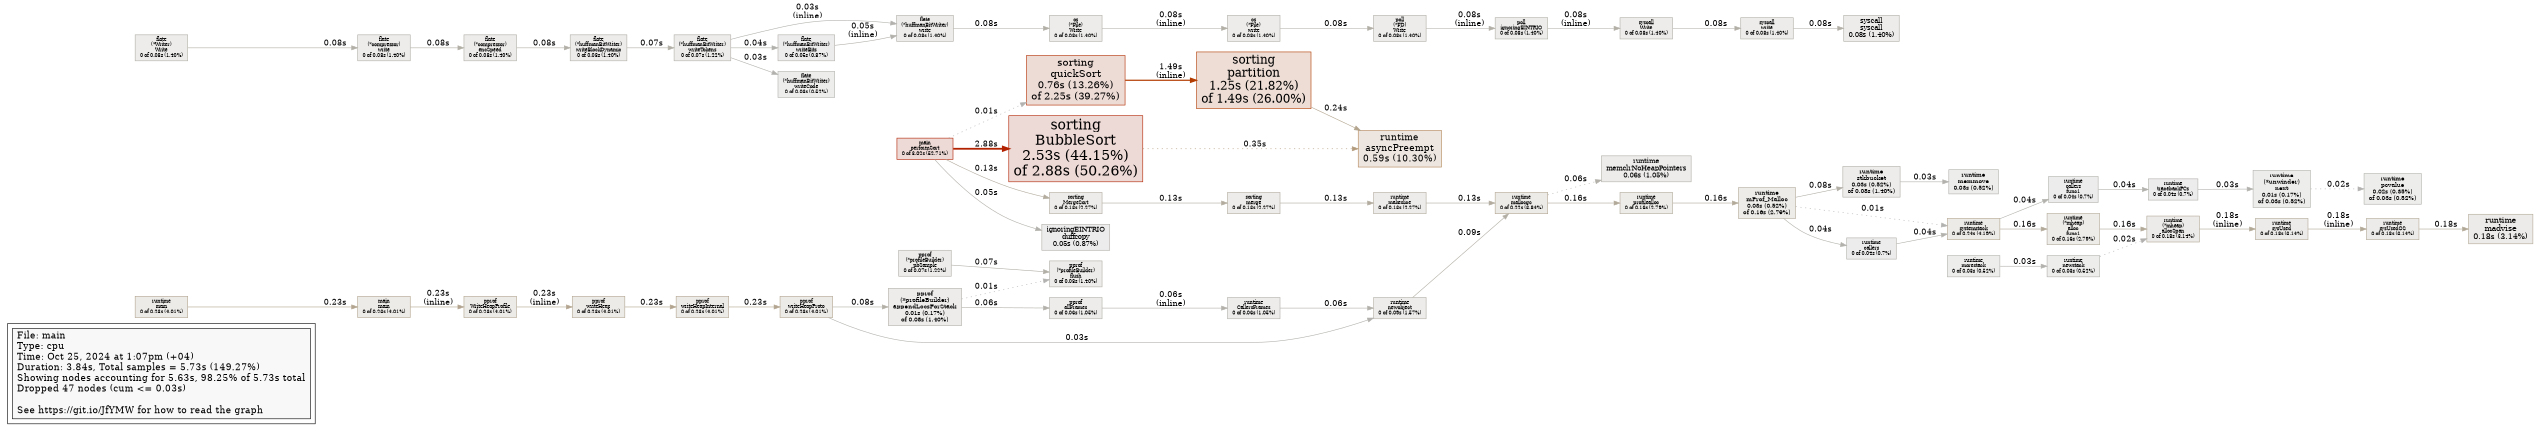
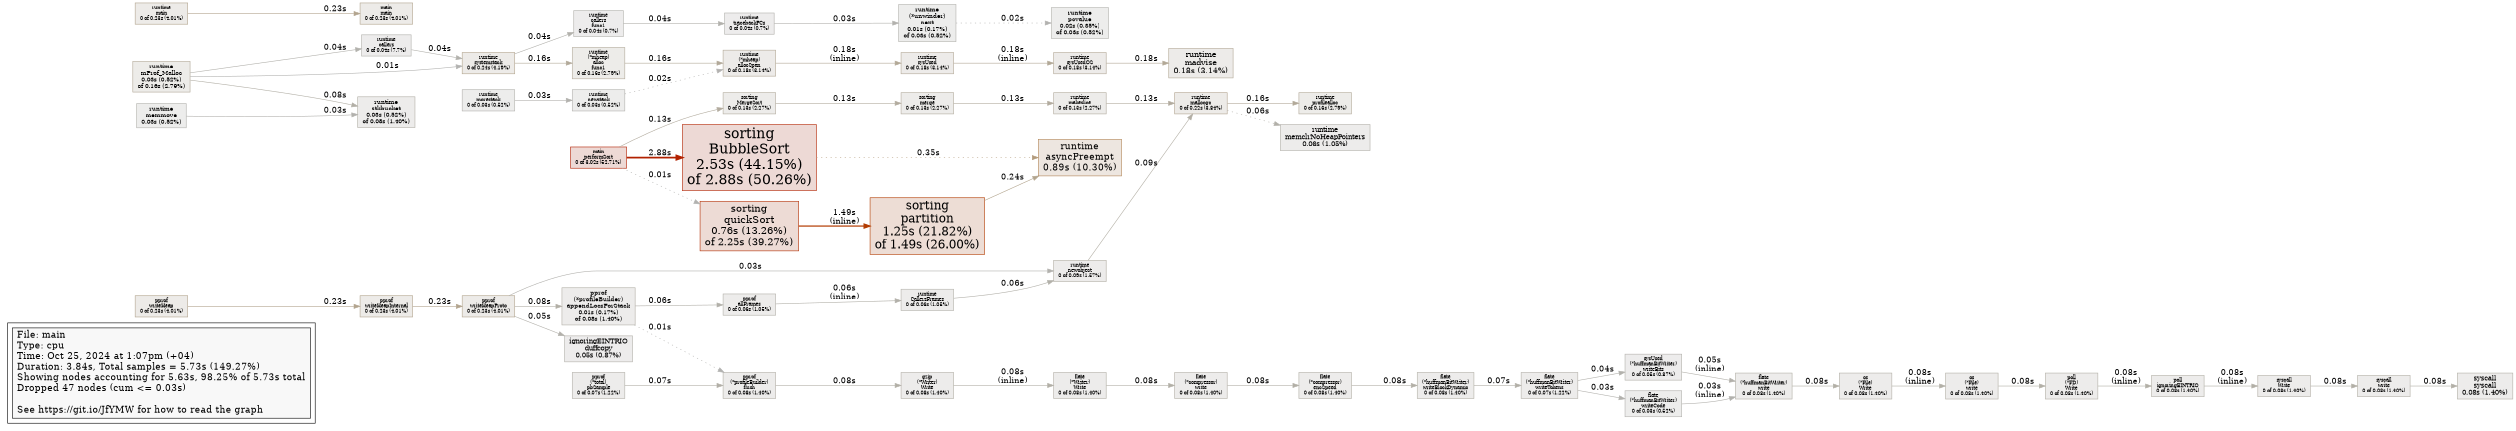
edge "flate (*huffmanBitWriter) writeTokens 0 of 0.07s (1.22%)" -> "flate (*huffmanBitWriter) write 0 of 0.08s (1.40%)": now "flate (*huffmanBitWriter) writeCode 0 of 0.03s (0.52%)" -> "flate (*huffmanBitWriter) write 0 of 0.08s (1.40%)"
node "flate (*huffmanBitWriter) writeBits 0 of 0.05s (0.87%)": label "flate (*huffmanBitWriter) writeBits 0 of 0.05s (0.87%)" -> "sysUsed (*huffmanBitWriter) writeBits 0 of 0.05s (0.87%)"
node "runtime asyncPreempt 0.59s (10.30%)": label "runtime asyncPreempt 0.59s (10.30%)" -> "runtime asyncPreempt 0.89s (10.30%)"
edge "runtime stkbucket 0.03s (0.52%) of 0.08s (1.40%)" -> "runtime memmove 0.03s (0.52%)": reversed
edge "main performSort 0 of 3.02s (52.71%)" -> "ignoringEINTRIO duffcopy 0.05s (0.87%)": now "pprof writeHeapProto 0 of 0.23s (4.01%)" -> "ignoringEINTRIO duffcopy 0.05s (0.87%)"
edge "runtime profilealloc 0 of 0.16s (2.79%)" -> "runtime mProf_Malloc 0.03s (0.52%) of 0.16s (2.79%)": removed, label "0.16s"
edge "runtime mProf_Malloc 0.03s (0.52%) of 0.16s (2.79%)" -> "runtime systemstack 0 of 0.24s (4.19%)": style dotted -> solid
node "runtime callers 0 of 0.04s (0.7%)": label "runtime callers 0 of 0.04s (0.7%)" -> "runtime callers 0 of 0.04s (7.7%)"
node "pprof (*profileBuilder) pbSample 0 of 0.07s (1.22%)": label "pprof (*profileBuilder) pbSample 0 of 0.07s (1.22%)" -> "pprof (*total) pbSample 0 of 0.07s (1.22%)"
node "pprof WriteHeapProfile 0 of 0.23s (4.01%)": removed
node "gzip (*Writer) Write 0 of 0.08s (1.40%)": added
